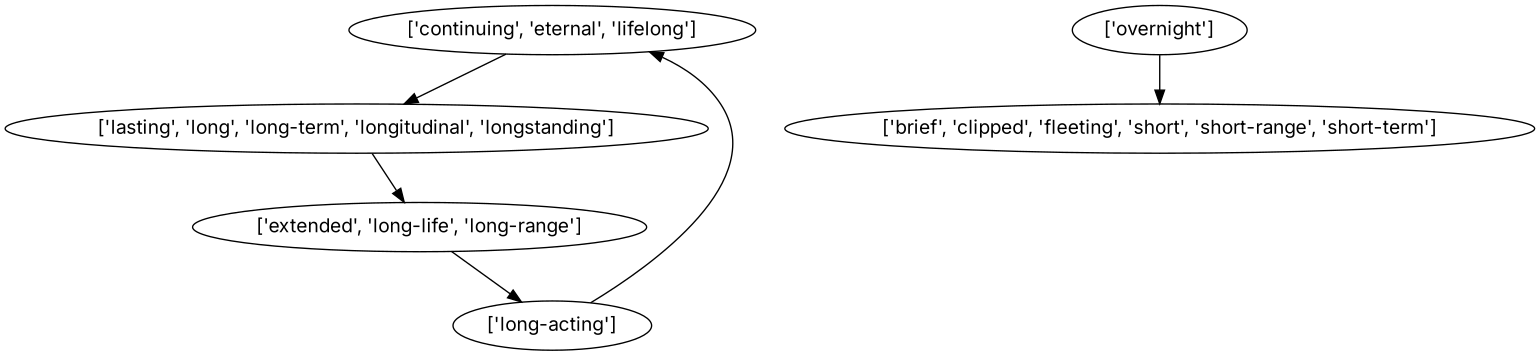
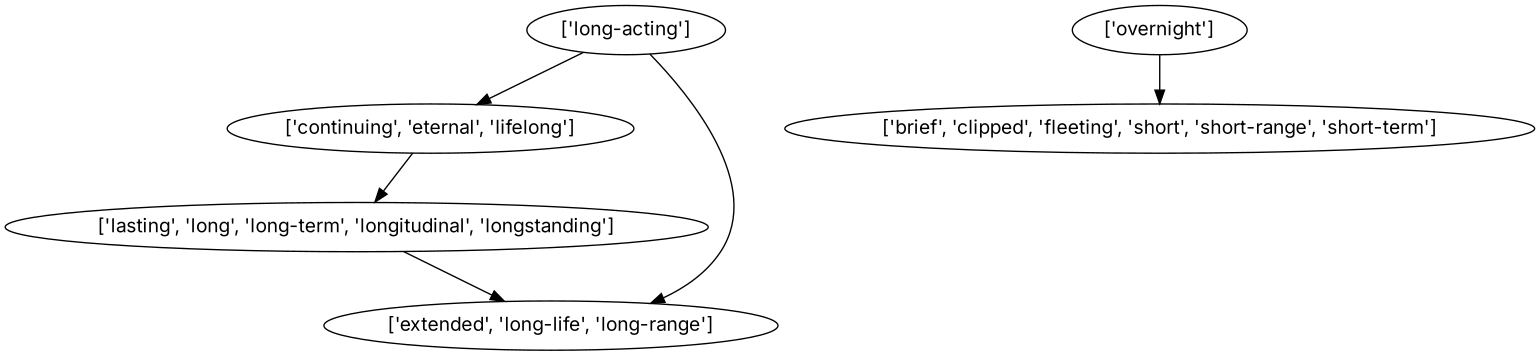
edge "['extended', 'long-life', 'long-range']" -> "['long-acting']": reversed
